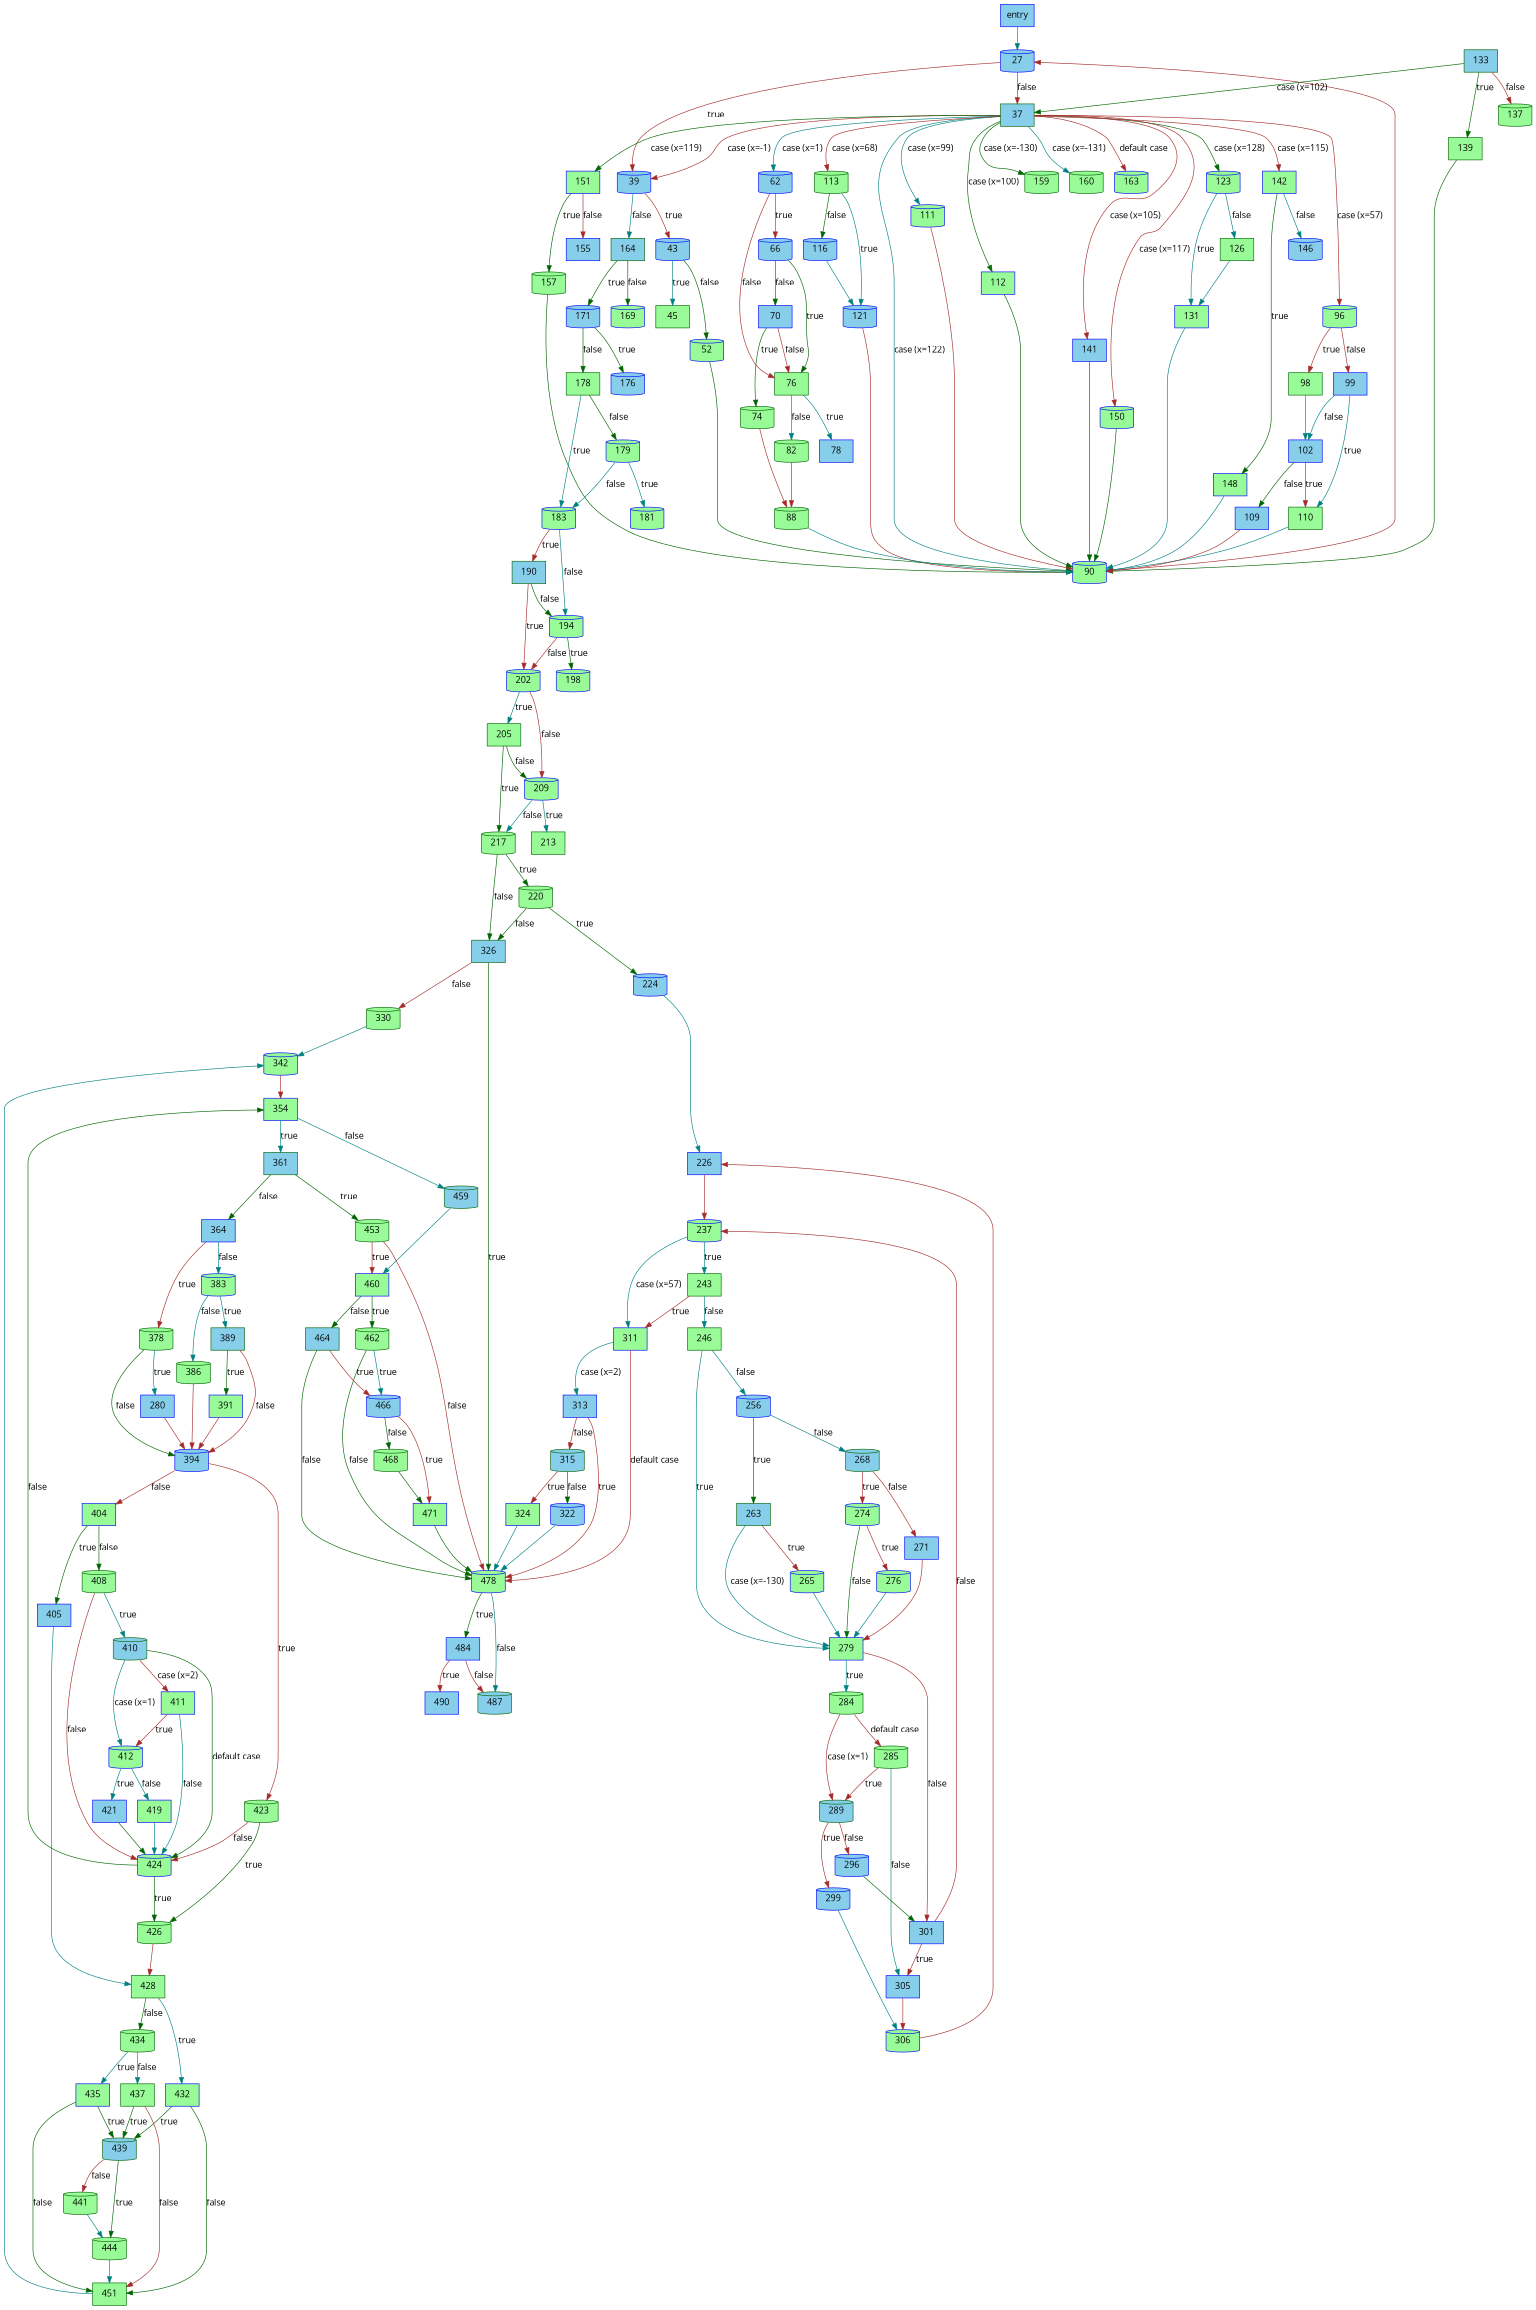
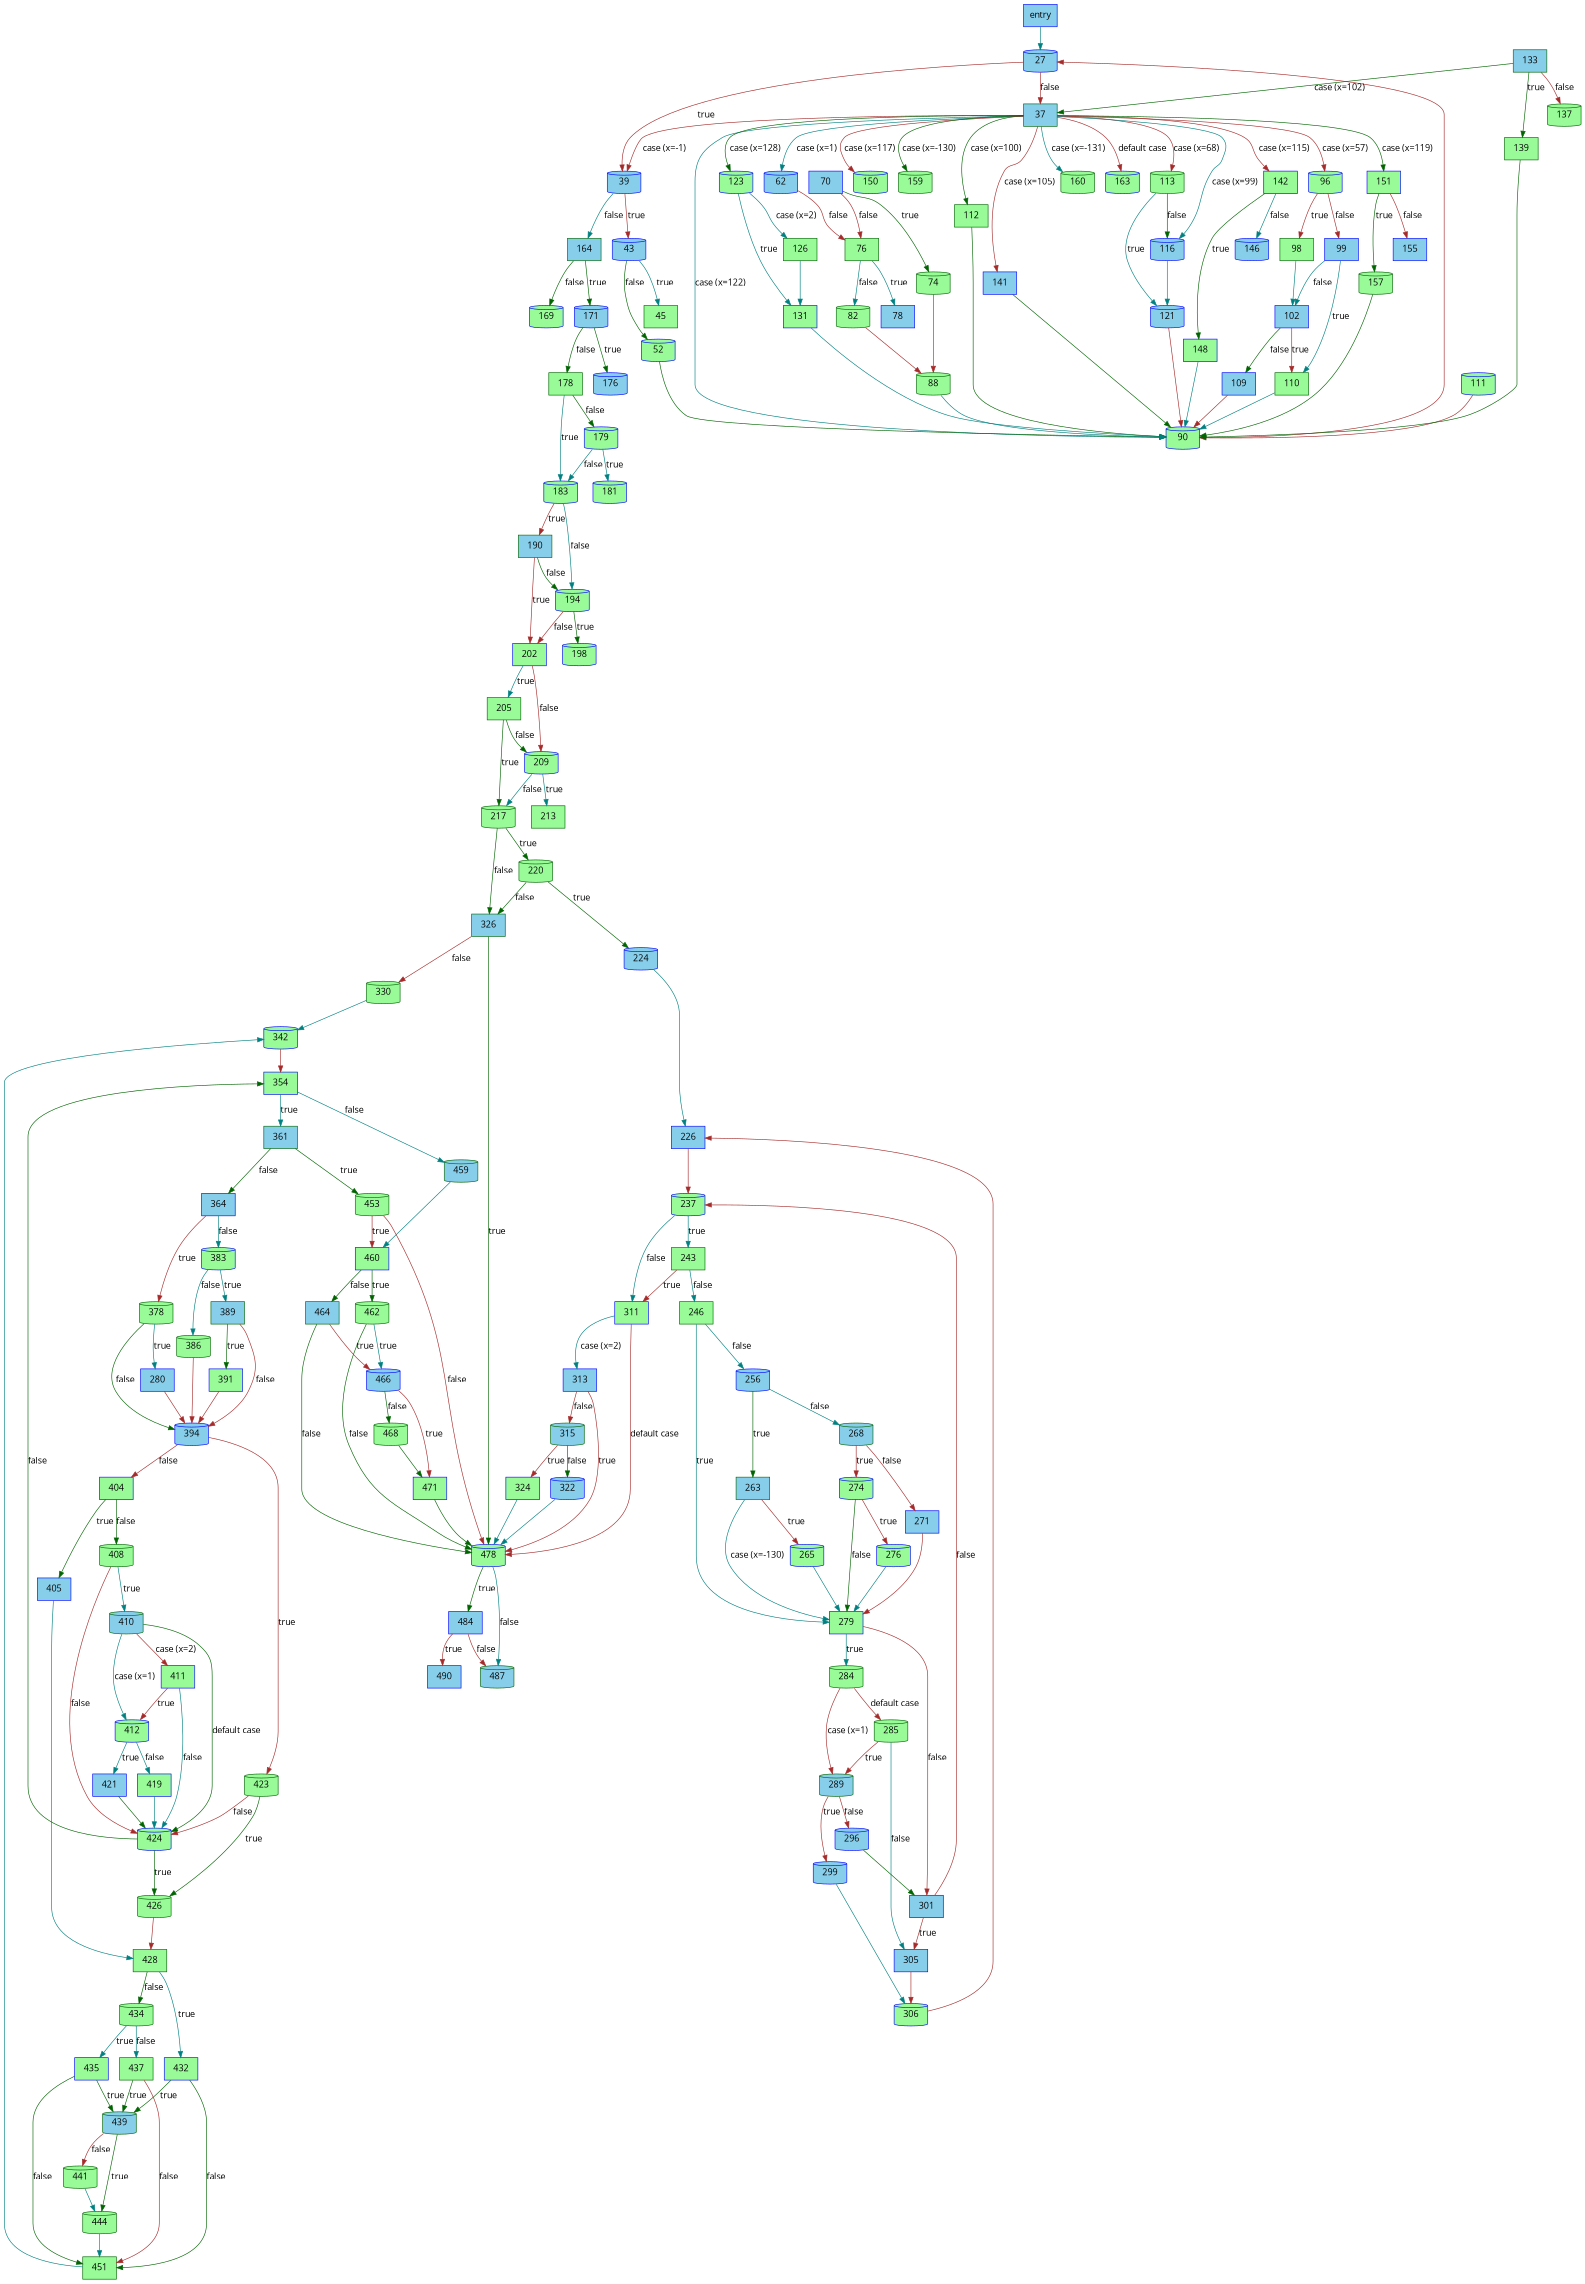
edge "37" -> "111": now "37" -> "116"
edge "123" -> "126": label "false" -> "case (x=2)"
node "66": removed
node "112": color blue -> darkgreen
edge "150" -> "90": removed
node "202": shape cylinder -> box
edge "237" -> "311": label "case (x=57)" -> "false"
